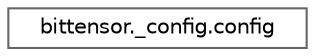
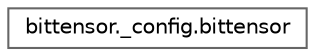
node "bittensor._config.config": label "bittensor._config.config" -> "bittensor._config.bittensor"
